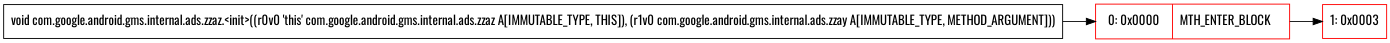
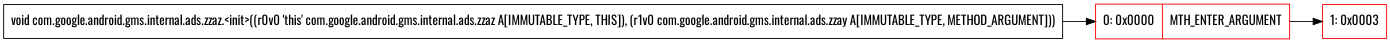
node "0: 0x0000": text "MTH_ENTER_BLOCK" -> "MTH_ENTER_ARGUMENT"
